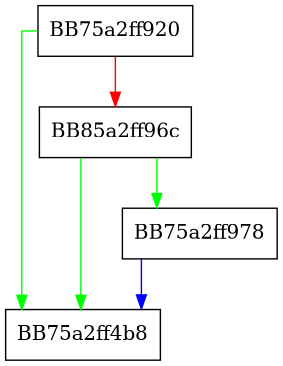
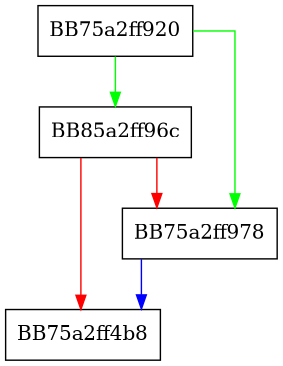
edge "BB75a2ff920" -> "BB85a2ff96c": color red -> green
edge "BB75a2ff920" -> "BB75a2ff4b8": now "BB75a2ff920" -> "BB75a2ff978"
edge "BB85a2ff96c" -> "BB75a2ff978": color green -> red
edge "BB85a2ff96c" -> "BB75a2ff4b8": color green -> red
